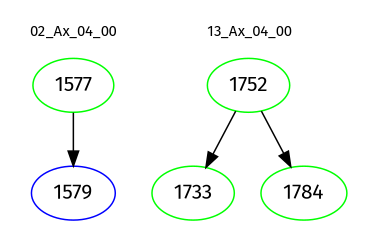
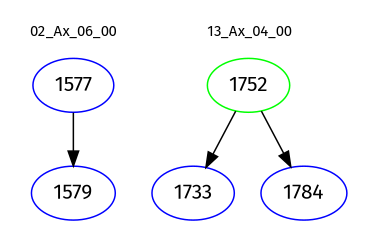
cluster "02_Ax_04_00": label "02_Ax_04_00" -> "02_Ax_06_00"
node "1577": color green -> blue
node "1733": color green -> blue
node "1784": color green -> blue
